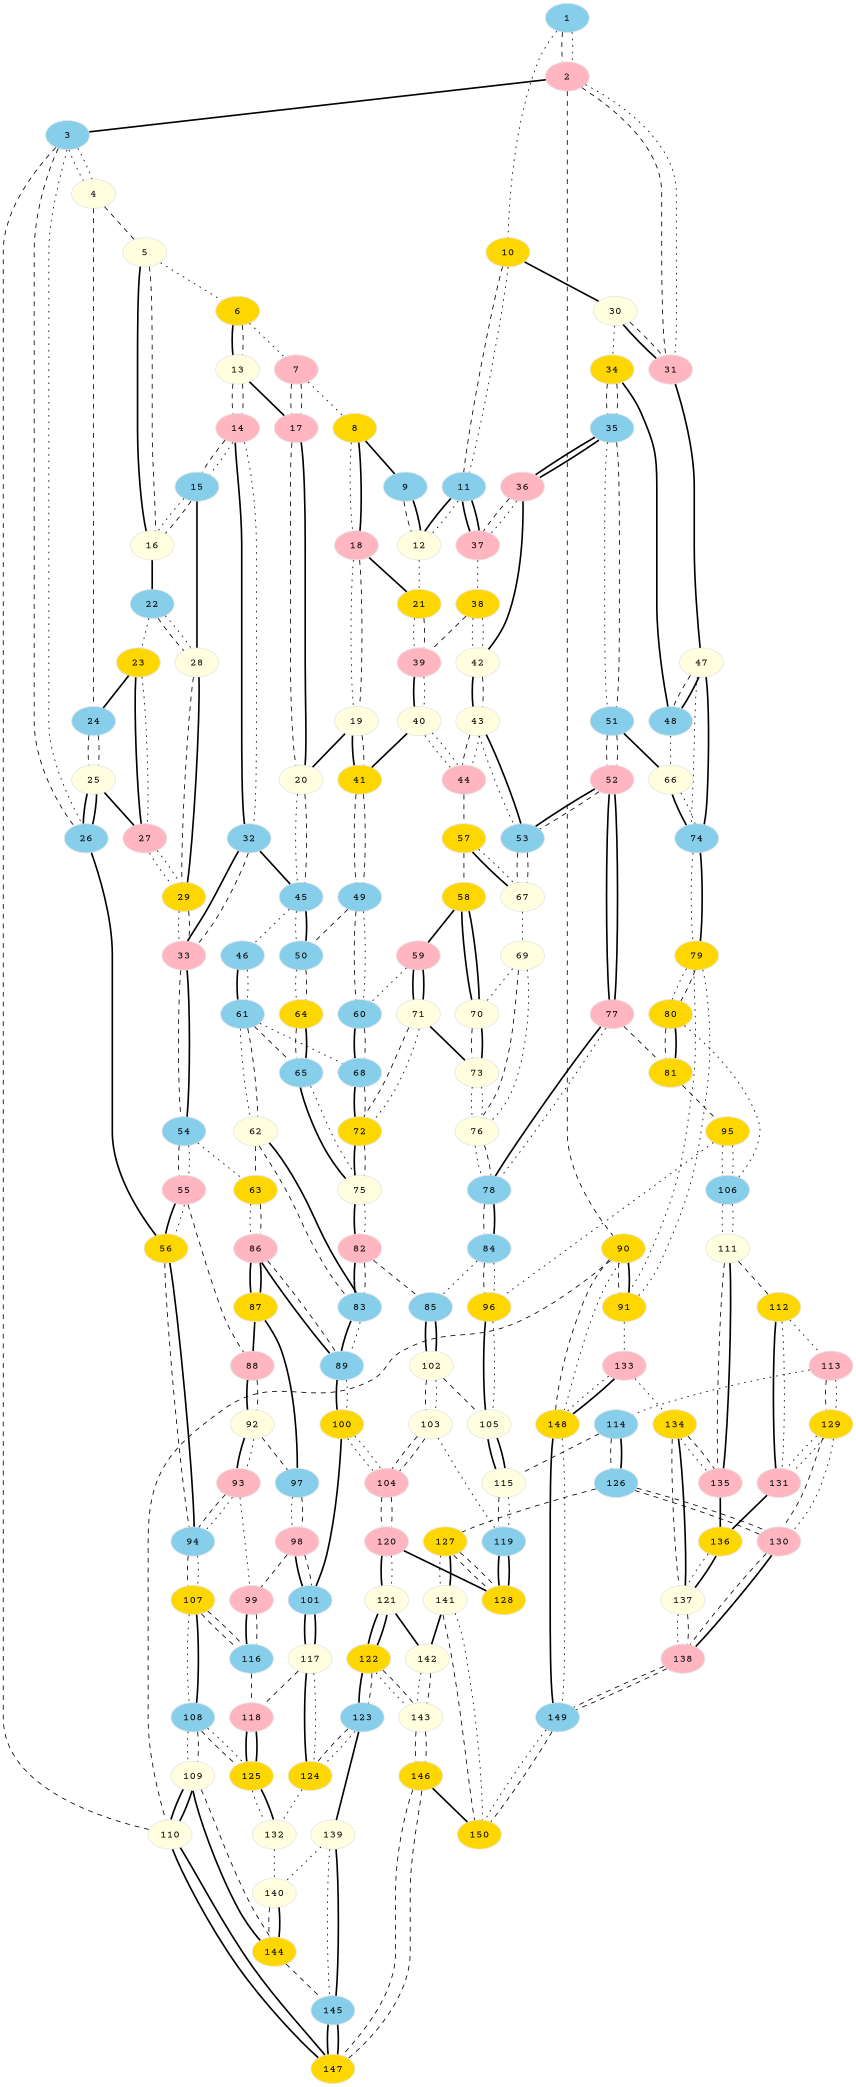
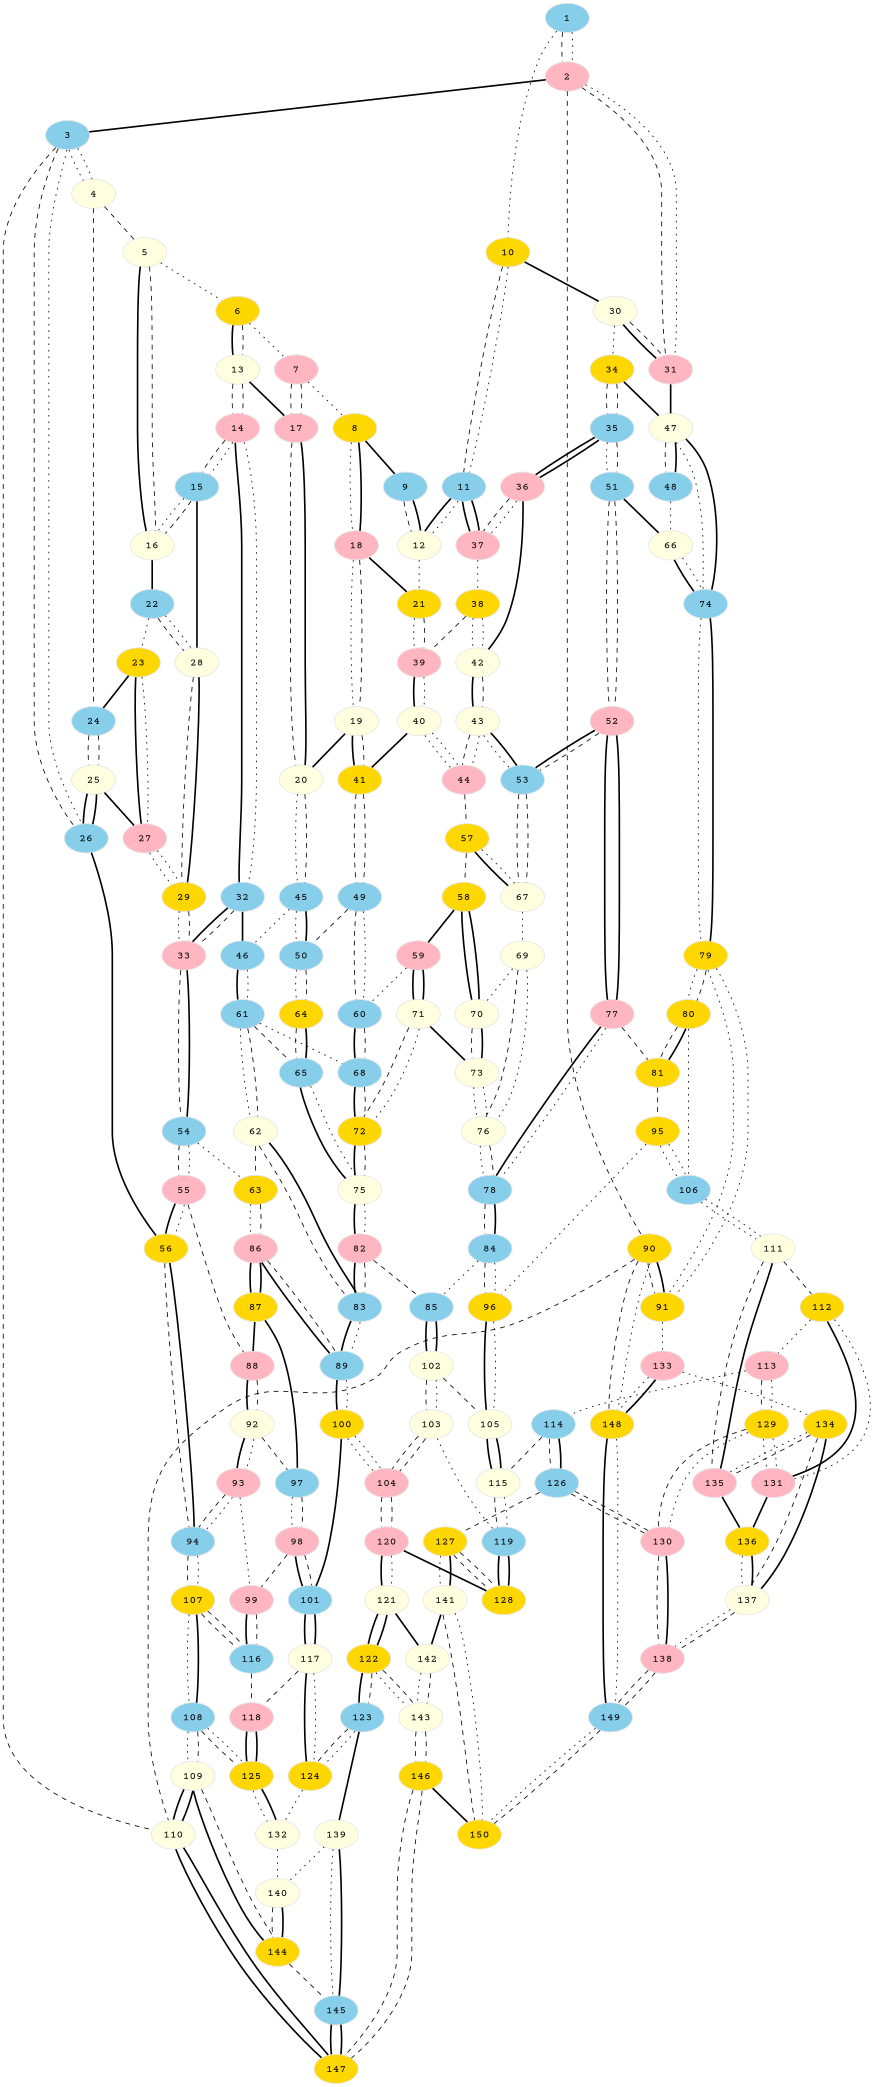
edge "34" -- "48": now "34" -- "47"
edge "32" -- "45": now "32" -- "46"
